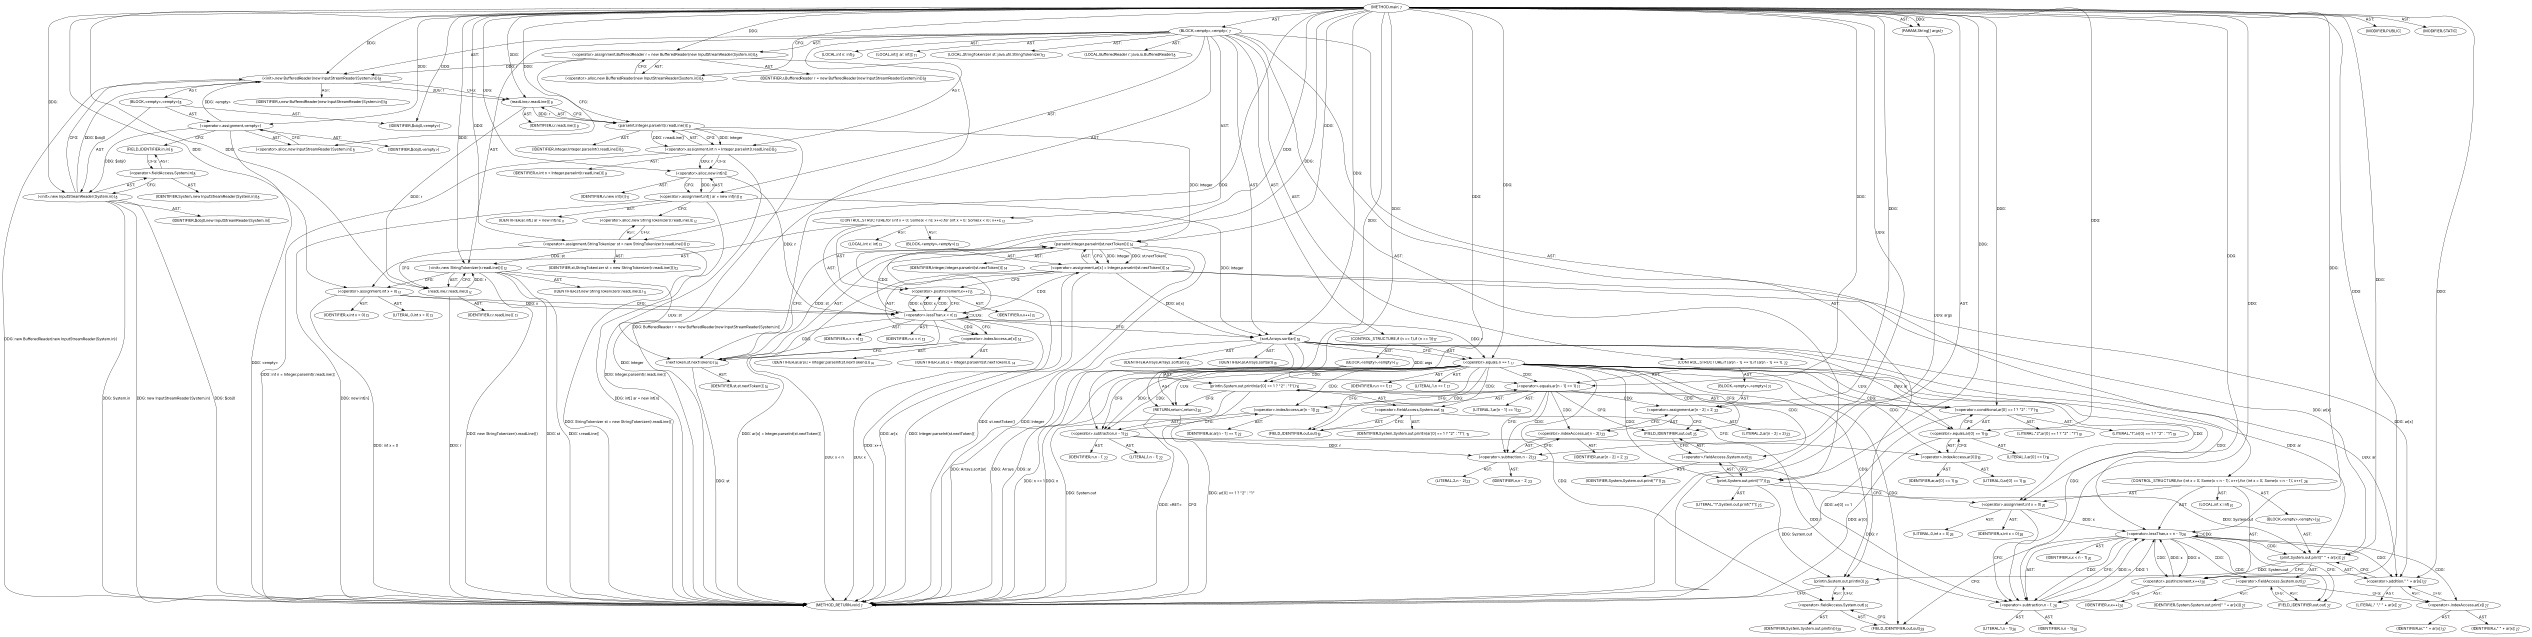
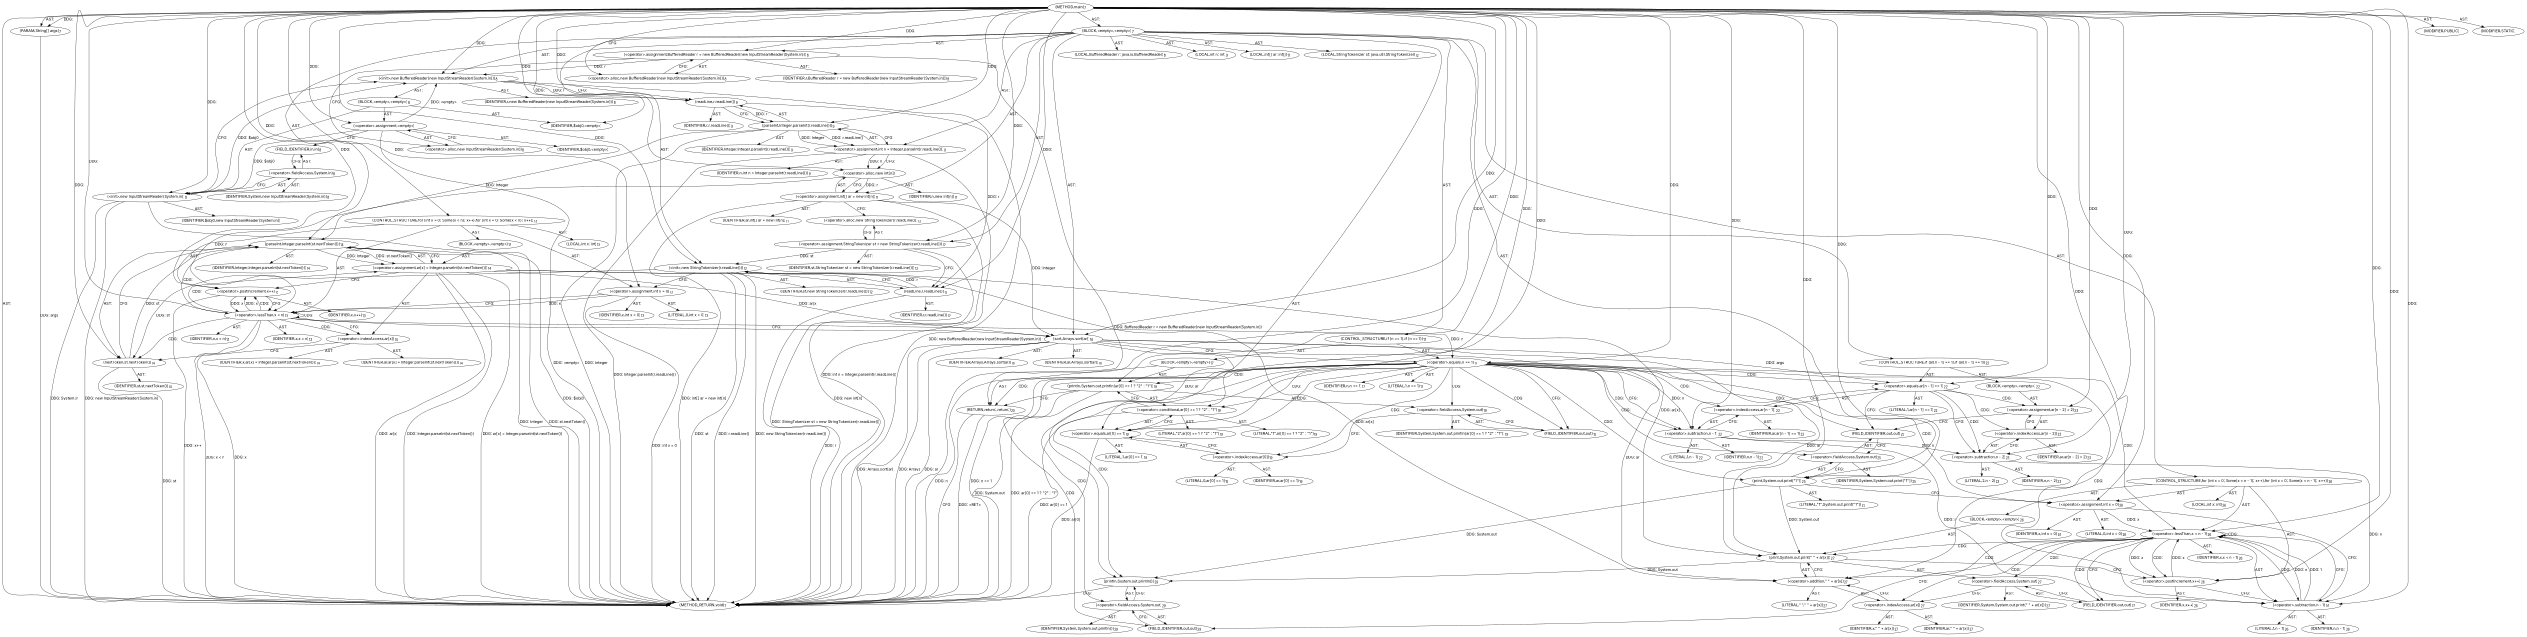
node "(LITERAL,2,ar[n - 2] = 2)": removed
